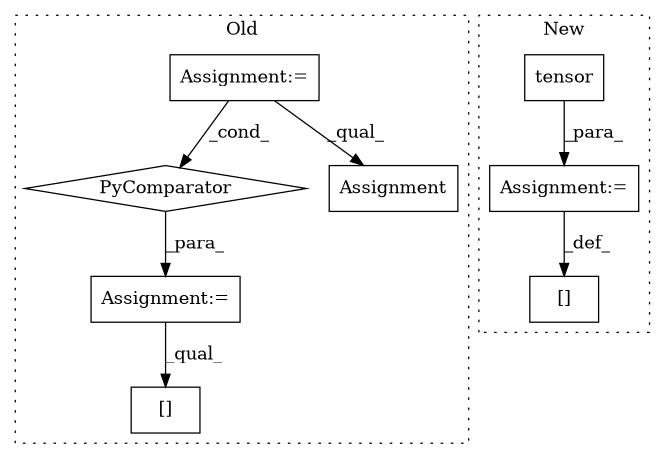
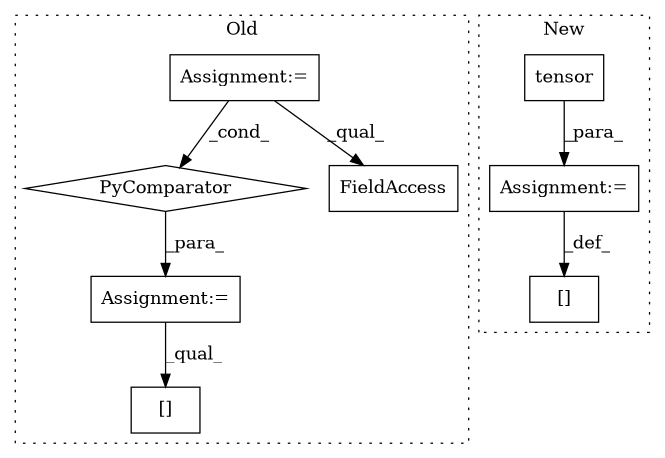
node "Assignment": label "Assignment" -> "FieldAccess"
